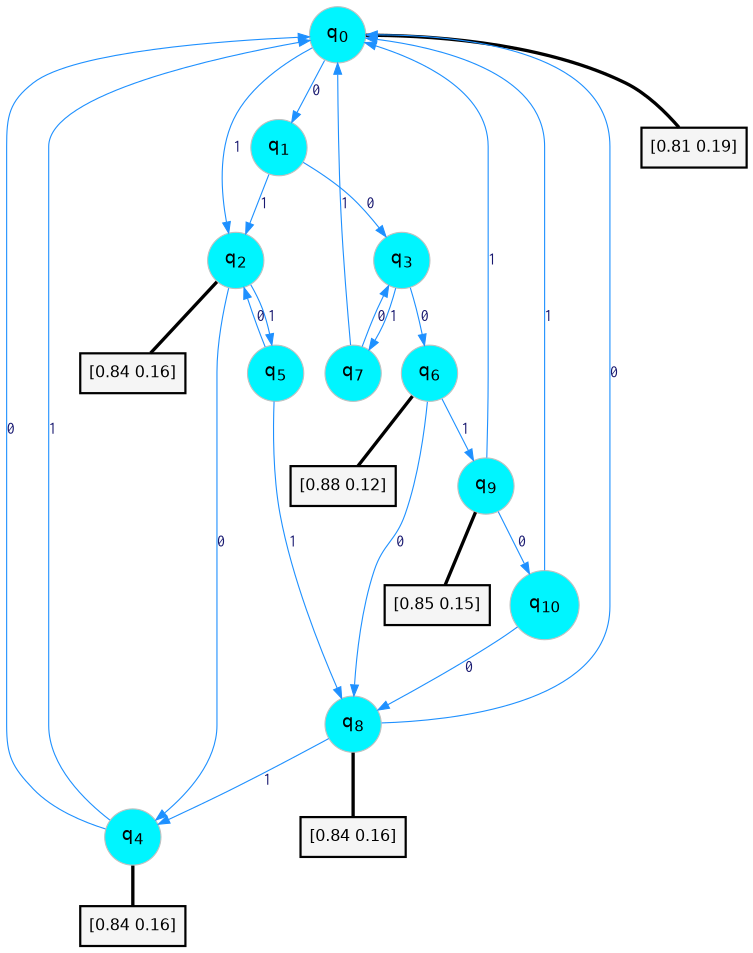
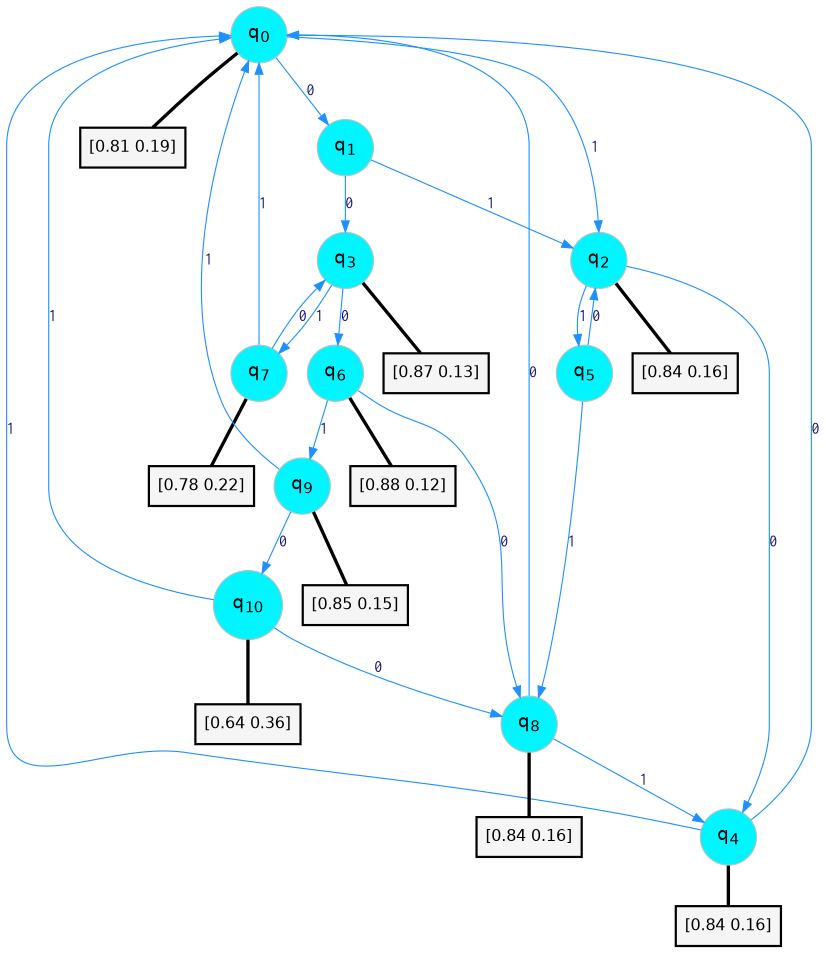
node "[0.87 0.13]": added
node "[0.78 0.22]": added
node "[0.64 0.36]": added
